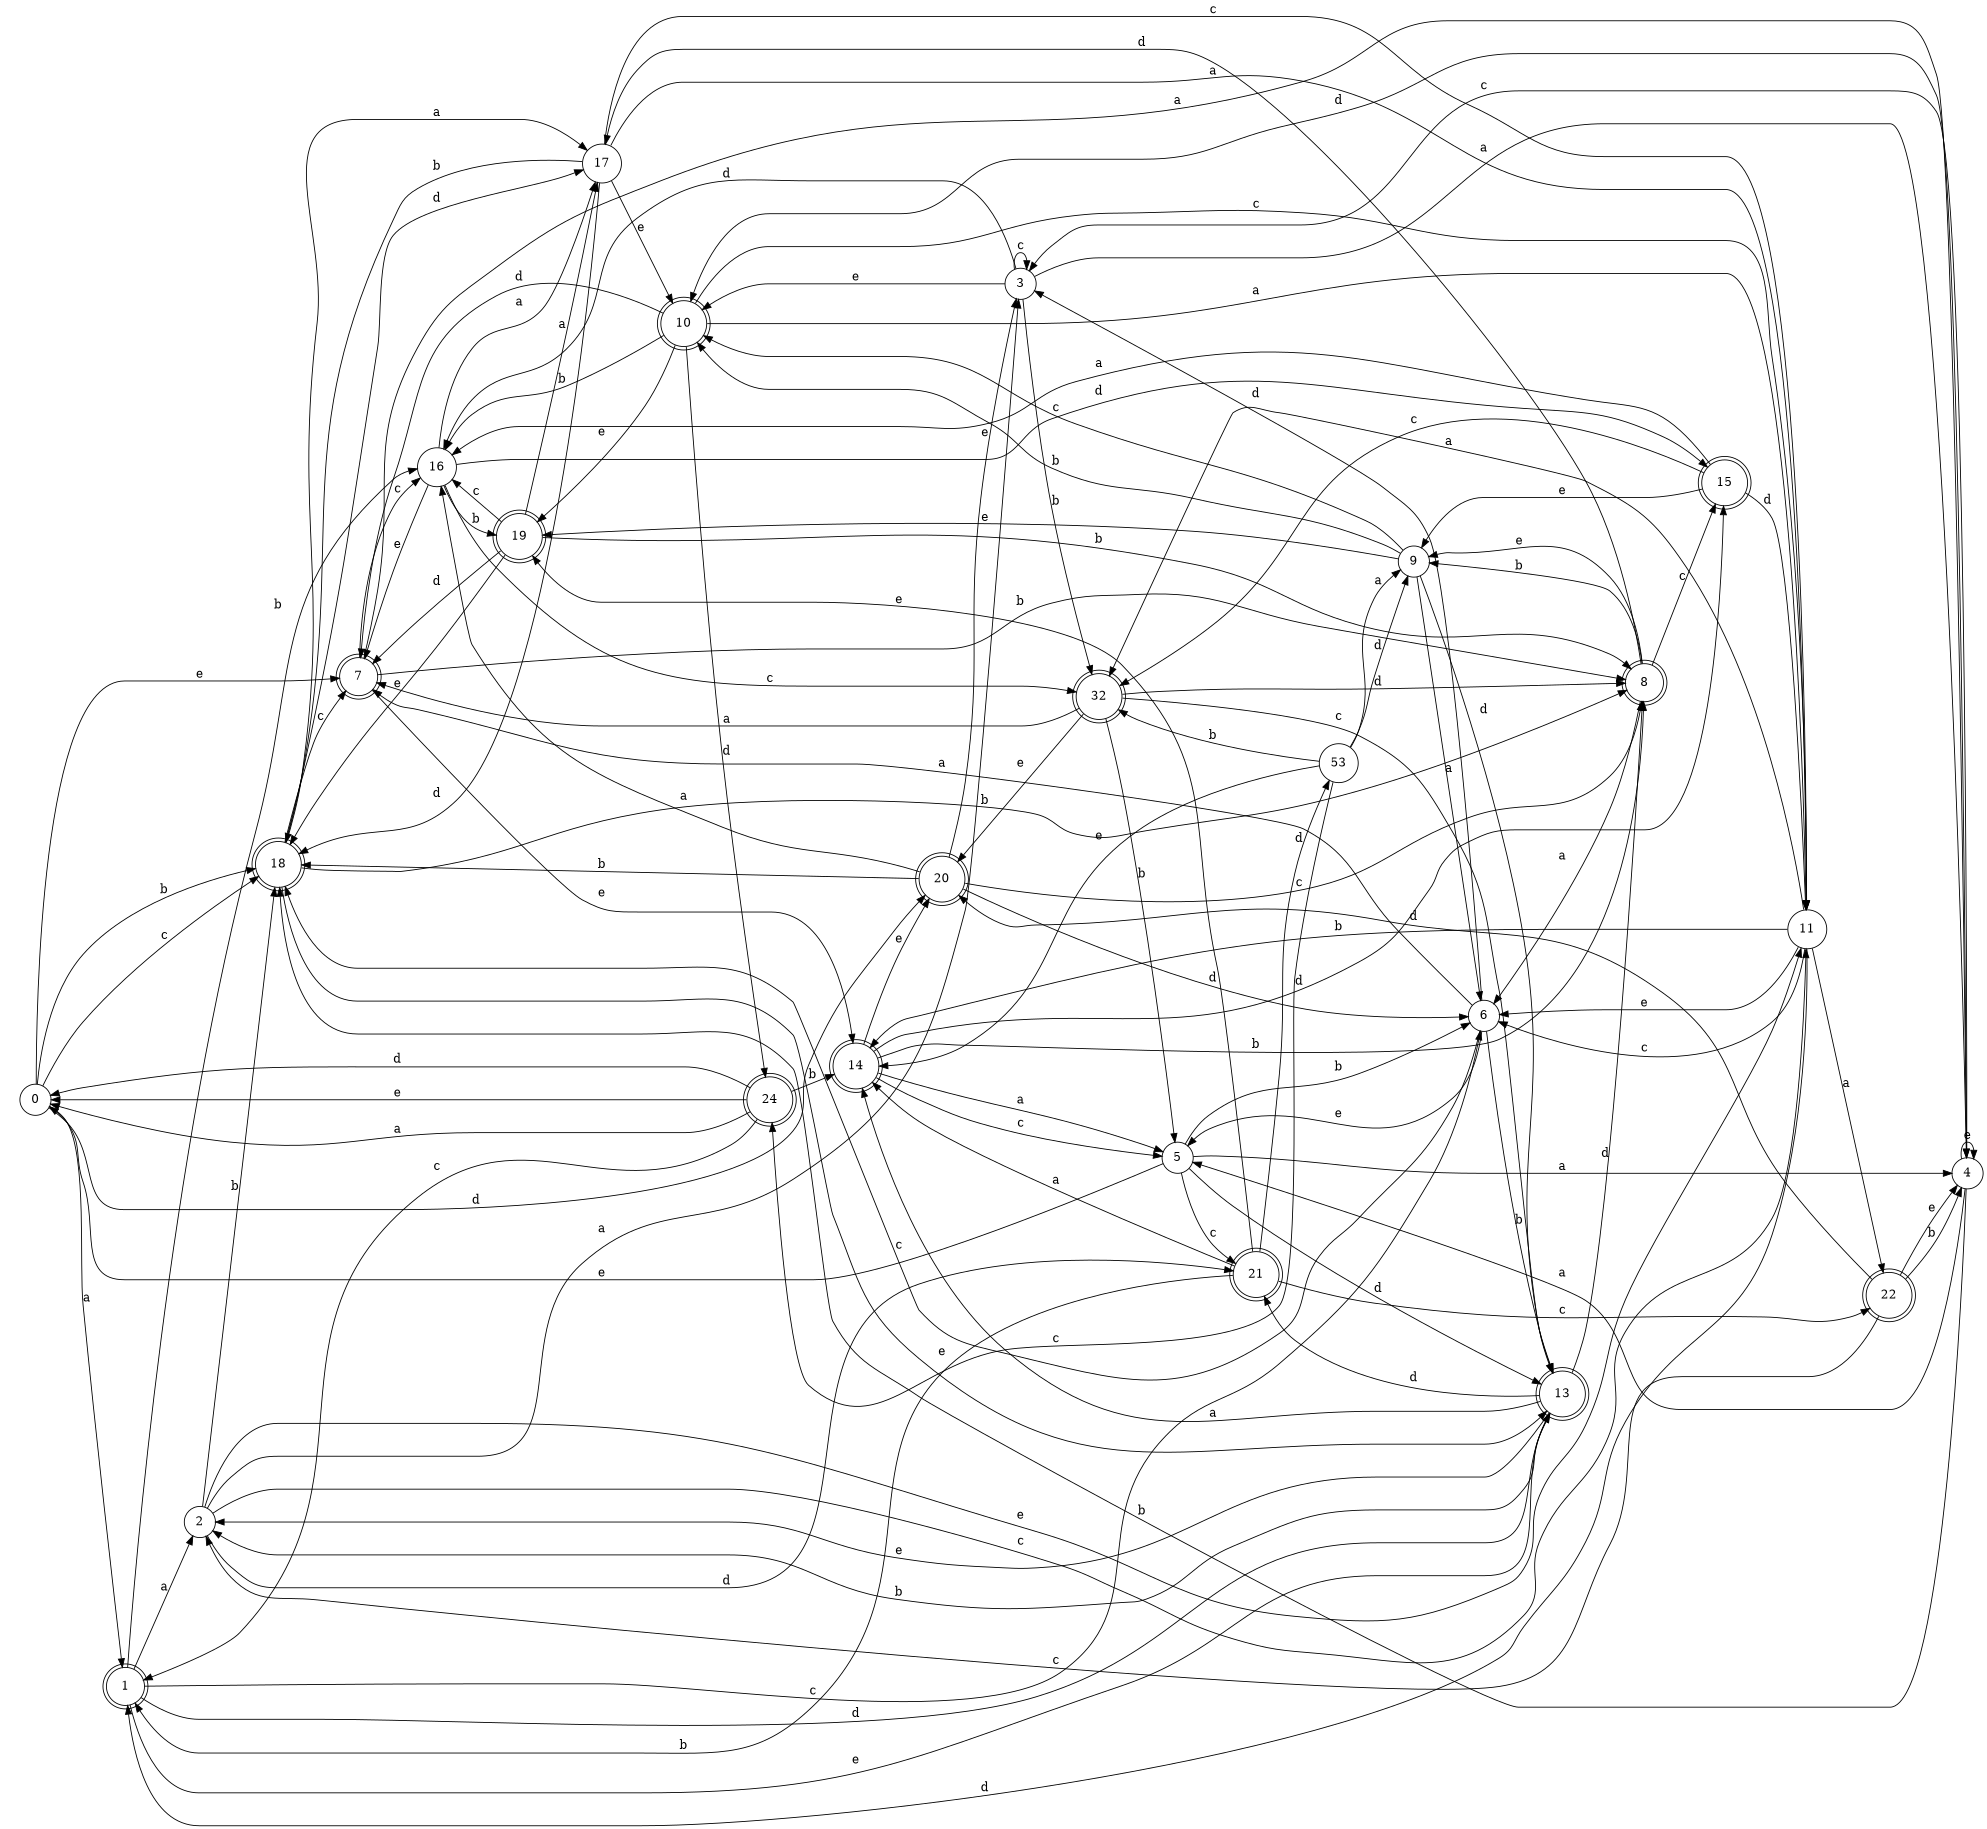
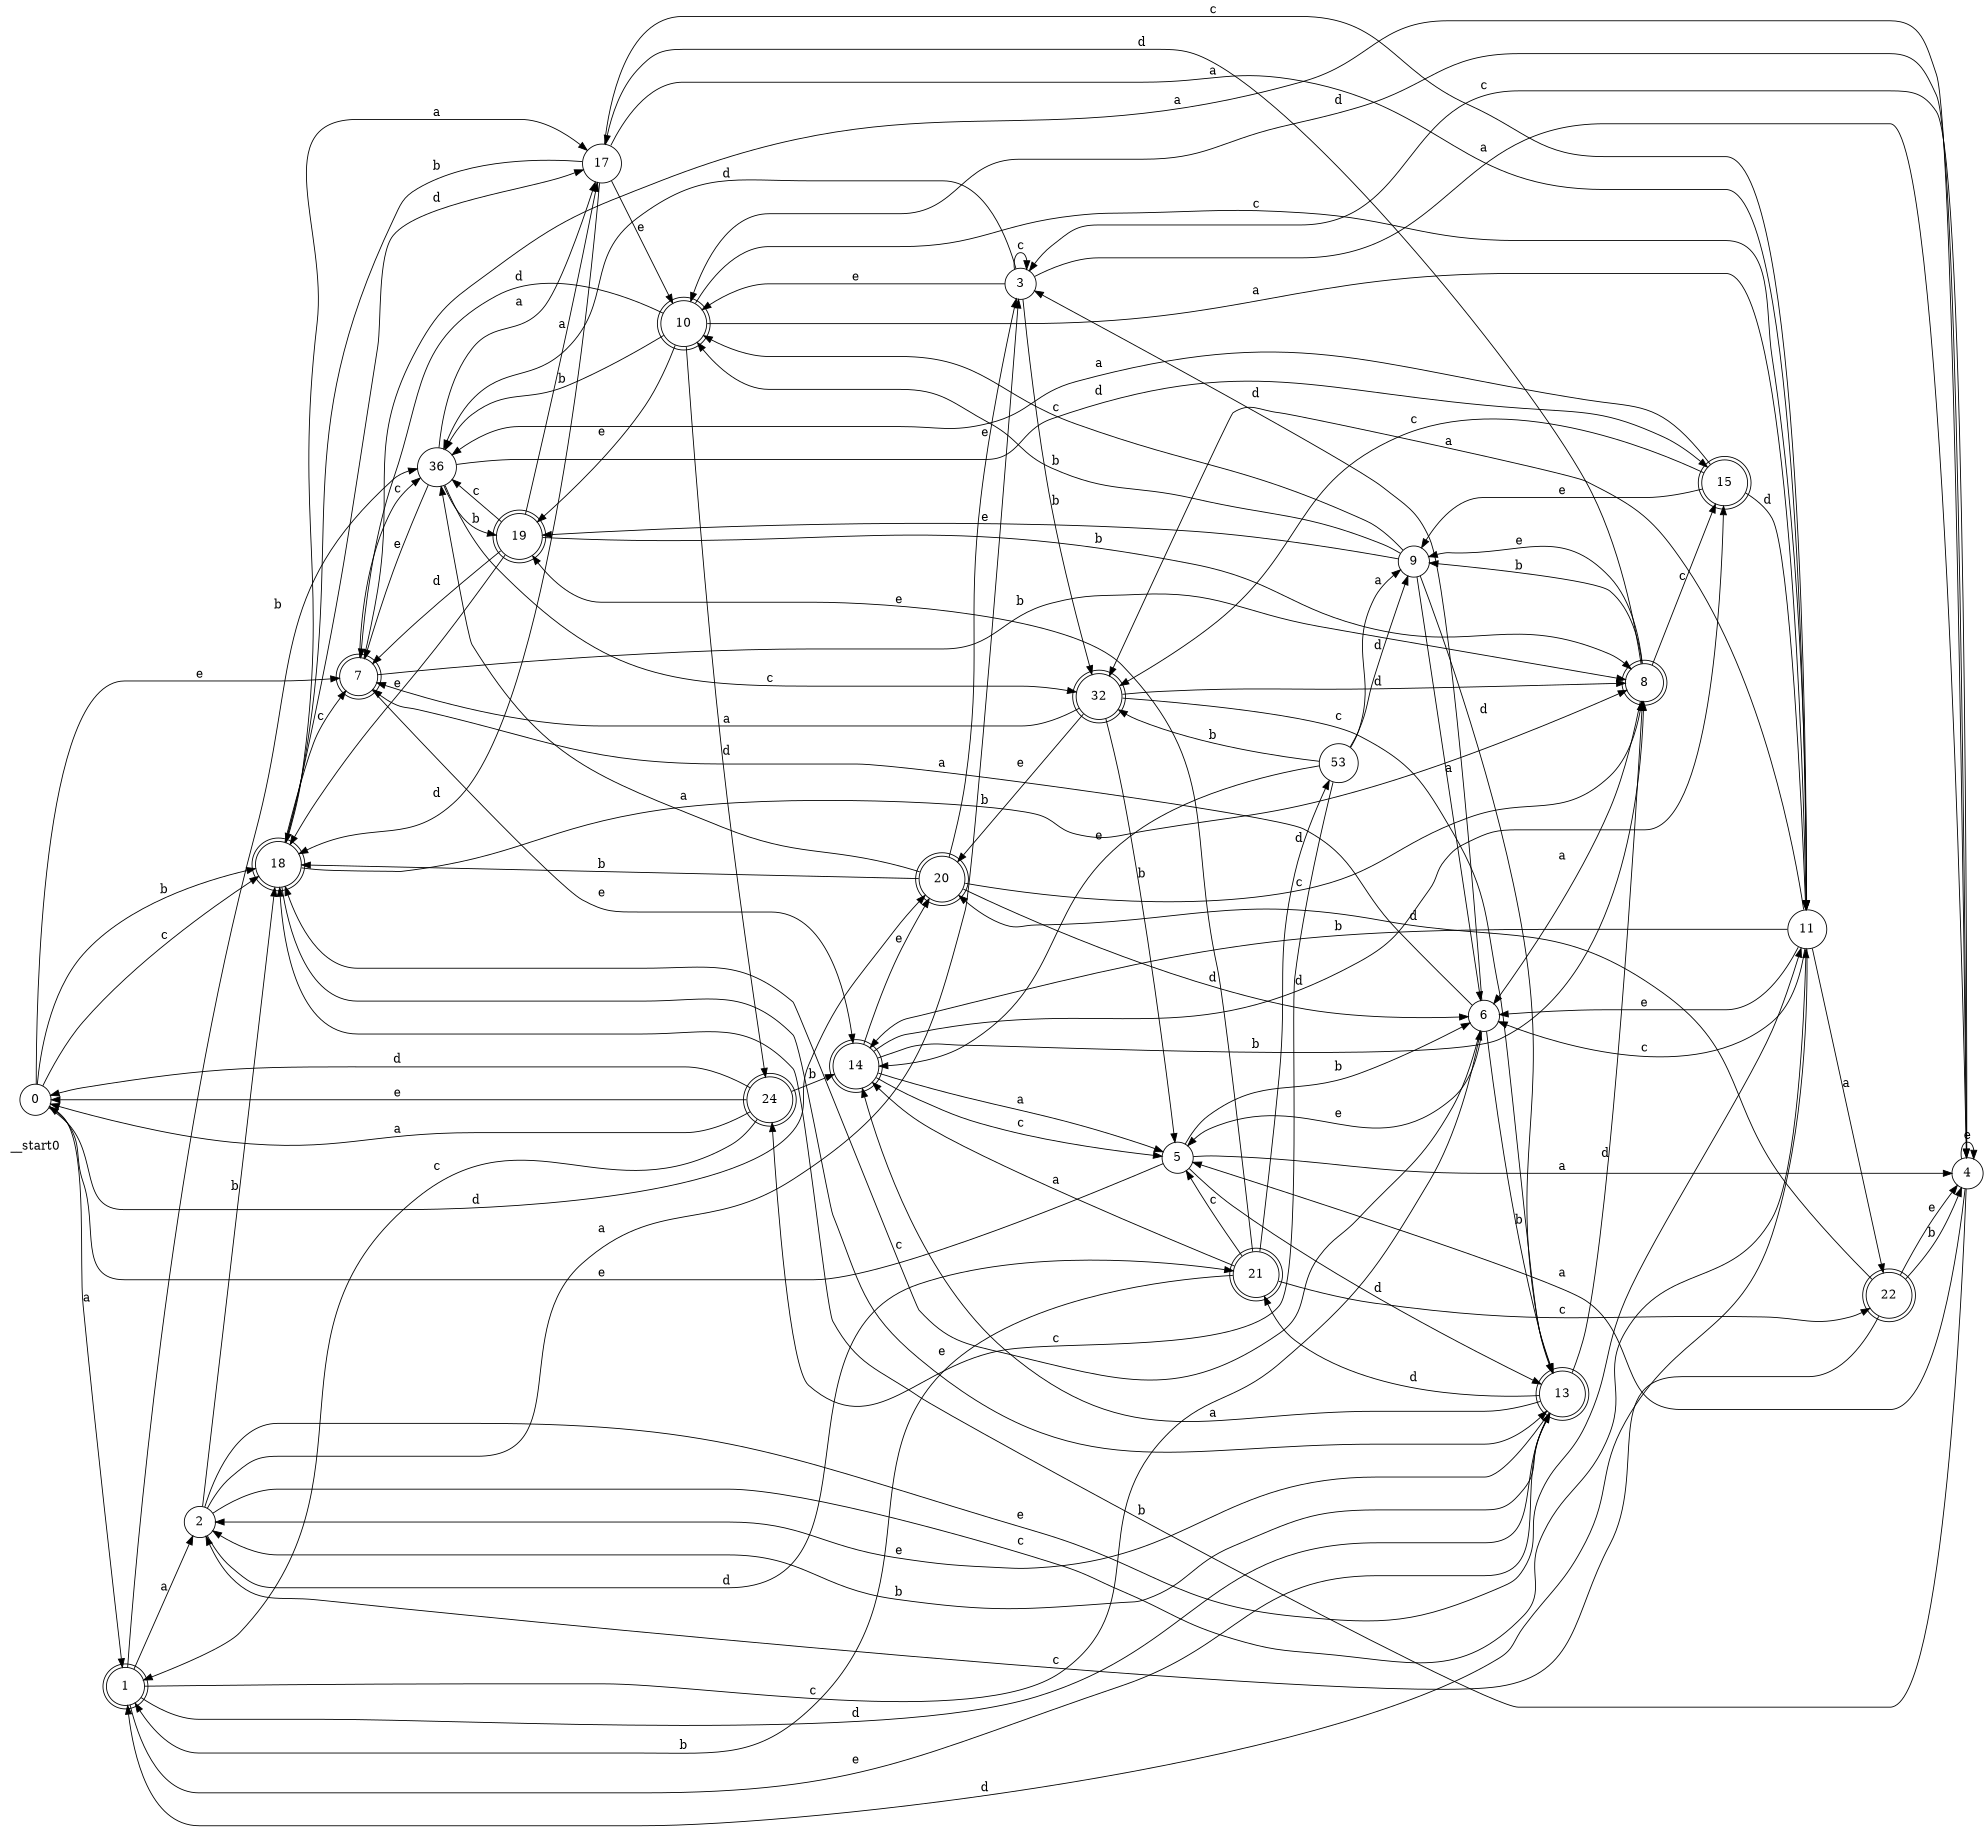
node "16": label "16" -> "36"
node "__start0": added
edge "5" -> "21": reversed
